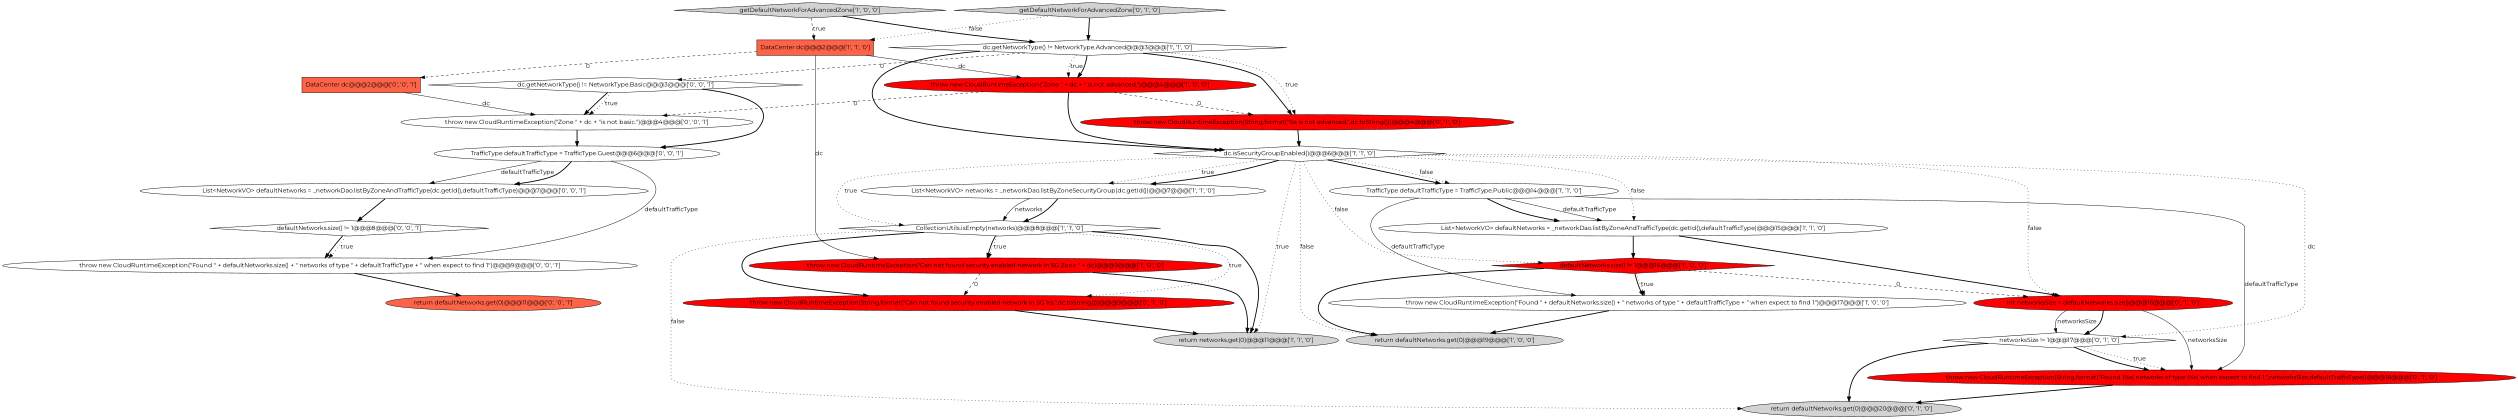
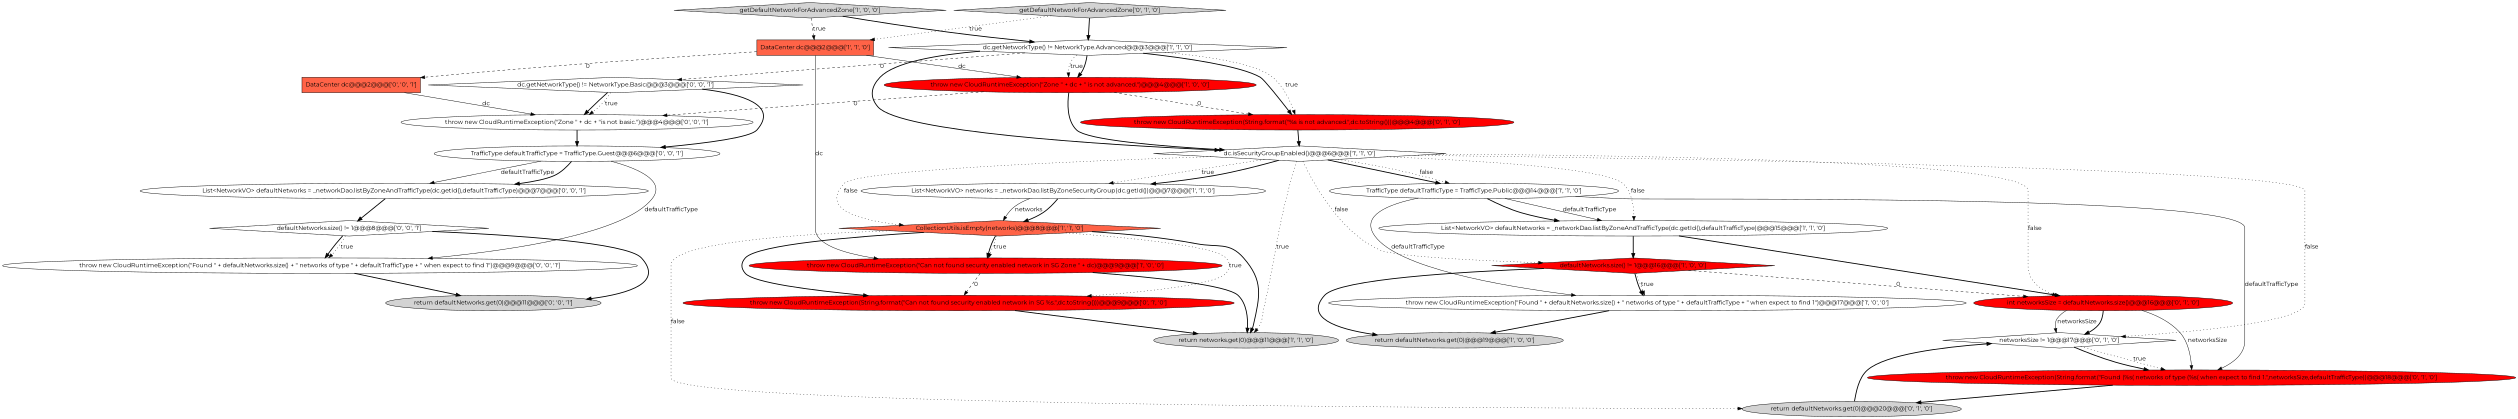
edge "getDefaultNetworkForAdvancedZone['0', '1', '0']" -> "DataCenter dc@@@2@@@['1', '1', '0']": label "false" -> "true"
edge "dc.isSecurityGroupEnabled()@@@6@@@['1', '1', '0']" -> "CollectionUtils.isEmpty(networks)@@@8@@@['1', '1', '0']": label "true" -> "false"
node "CollectionUtils.isEmpty(networks)@@@8@@@['1', '1', '0']": fillcolor white -> tomato
edge "defaultNetworks.size() != 1@@@8@@@['0', '0', '1']" -> "return defaultNetworks.get(0)@@@11@@@['0', '0', '1']": added
edge "dc.isSecurityGroupEnabled()@@@6@@@['1', '1', '0']" -> "networksSize != 1@@@17@@@['0', '1', '0']": label "dc" -> "false"
edge "dc.isSecurityGroupEnabled()@@@6@@@['1', '1', '0']" -> "return defaultNetworks.get(0)@@@19@@@['1', '0', '0']": removed, label "false"
node "return defaultNetworks.get(0)@@@11@@@['0', '0', '1']": fillcolor tomato -> lightgray
edge "networksSize != 1@@@17@@@['0', '1', '0']" -> "return defaultNetworks.get(0)@@@20@@@['0', '1', '0']": reversed
